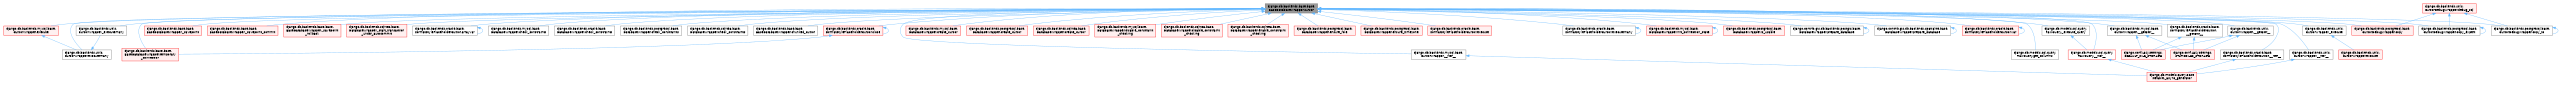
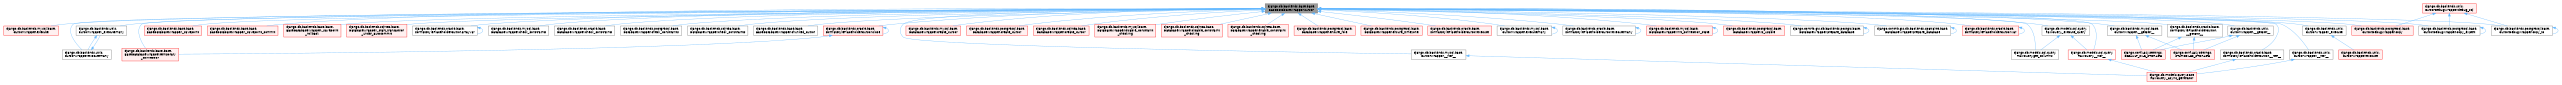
node "django.db.backends.mysql.base. CursorWrapper.executemany": added
edge "django.db.backends.utils. CursorWrapper.executemany" -> "django.db.backends.mysql.base. CursorWrapper.execute": now "django.db.backends.utils. CursorWrapper.executemany" -> "django.db.backends.utils. CursorWrapper._executemany"
edge "django.db.models.sql.query. RawQuery.get_columns" -> "django.db.models.sql.query. RawQuery._execute_query": added
node "django.db.models.query.Base Iterable._async_generator": label "django.db.models.query.Base Iterable._async_generator" -> "django.db.models.query.Base RawQuery._async_generator"
